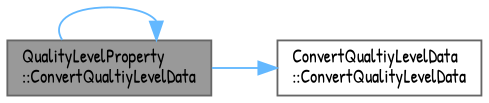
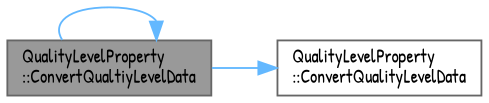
node "ConvertQualtiyLevelData ::ConvertQualityLevelData": label "ConvertQualtiyLevelData ::ConvertQualityLevelData" -> "QualityLevelProperty ::ConvertQualityLevelData"
